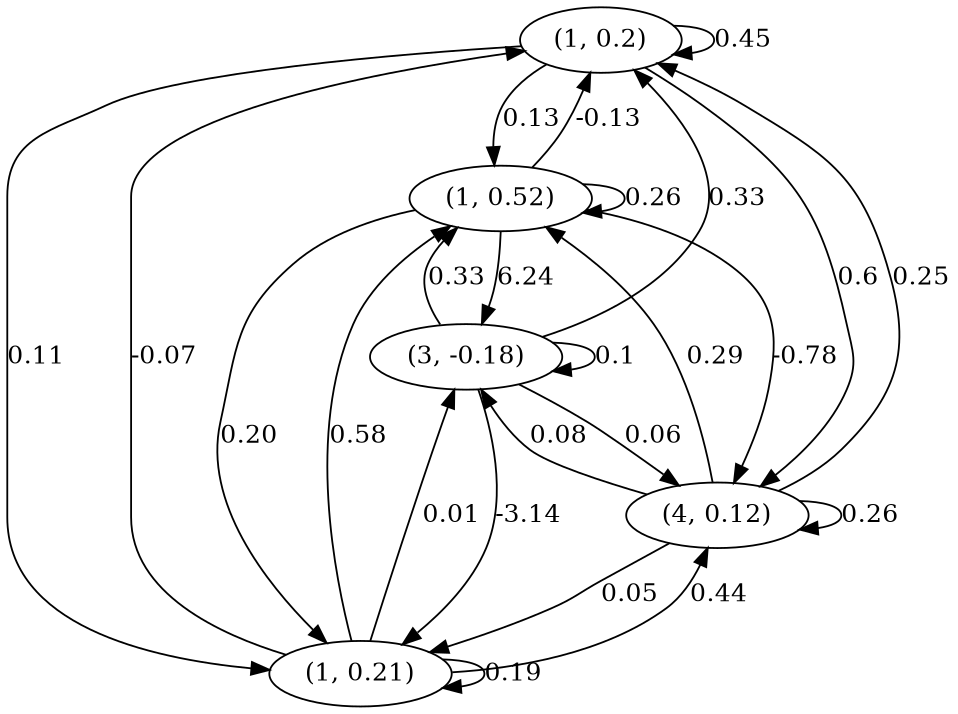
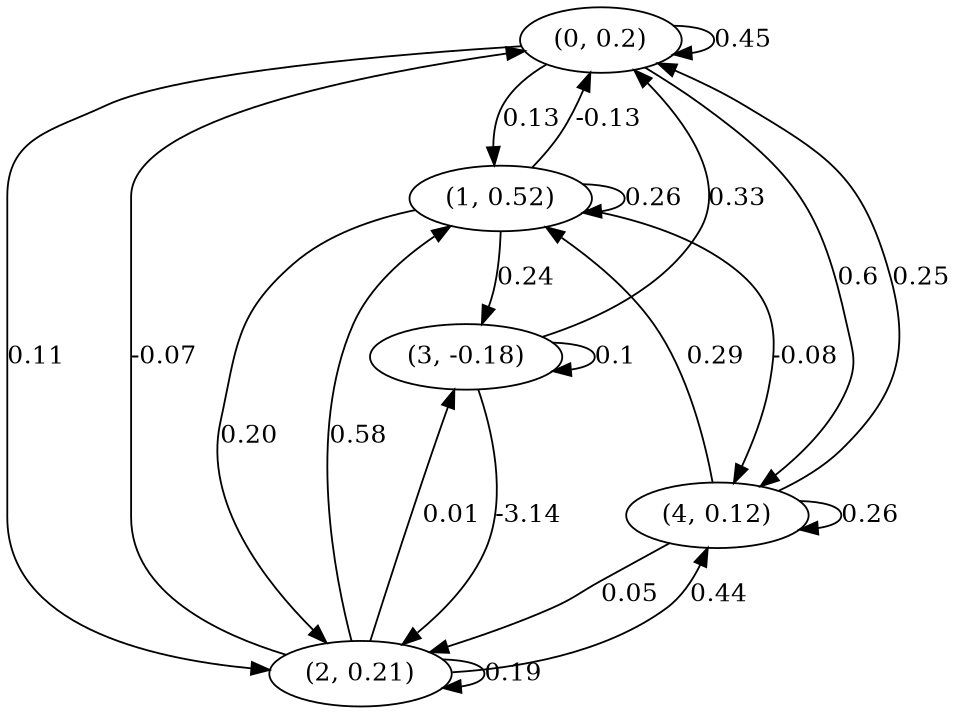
node "(1, 0.2)": label "(1, 0.2)" -> "(0, 0.2)"
edge "(1, 0.52)" -> "(3, -0.18)": label "6.24" -> "0.24"
edge "(3, -0.18)" -> "(1, 0.52)": removed, label "0.33"
edge "(1, 0.52)" -> "(4, 0.12)": label "-0.78" -> "-0.08"
edge "(3, -0.18)" -> "(4, 0.12)": removed, label "0.06"
edge "(4, 0.12)" -> "(3, -0.18)": removed, label "0.08"
node "(1, 0.21)": label "(1, 0.21)" -> "(2, 0.21)"
